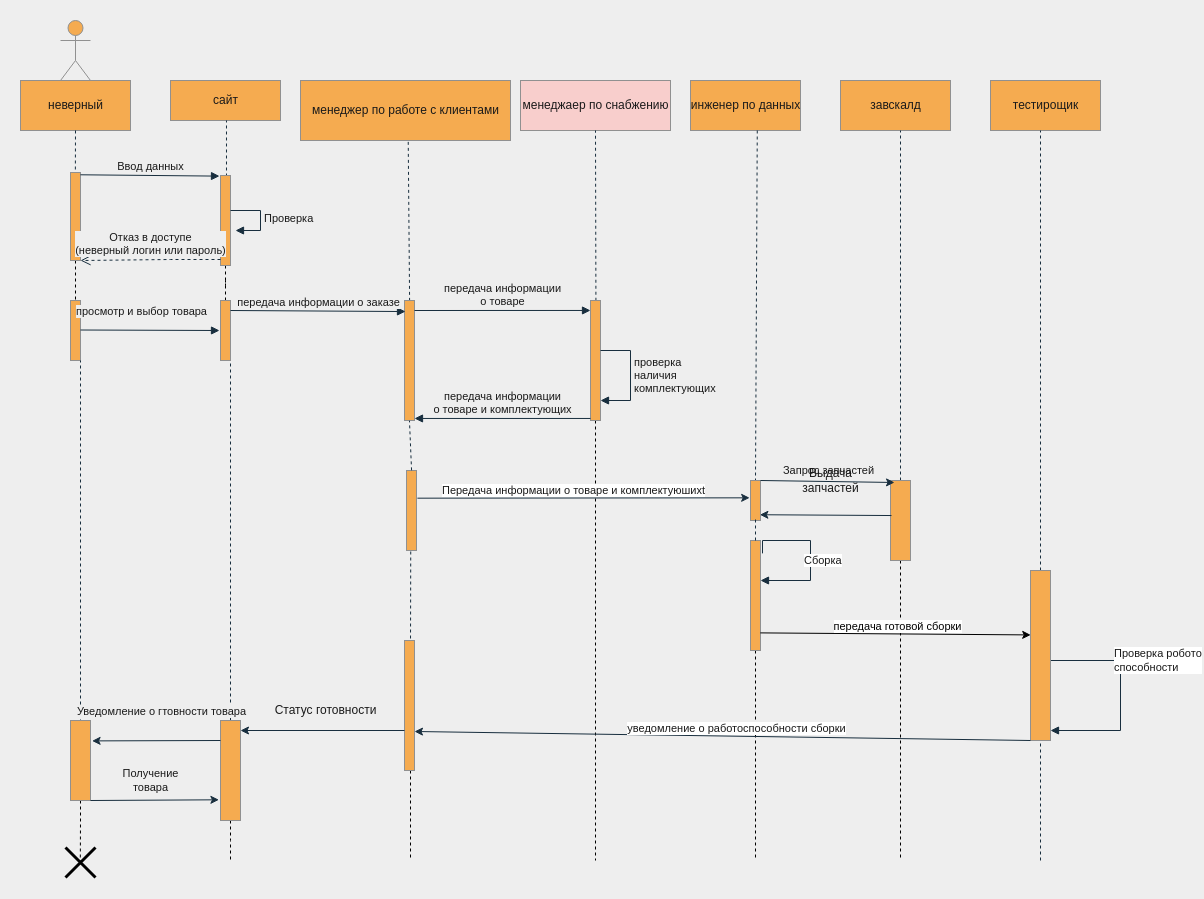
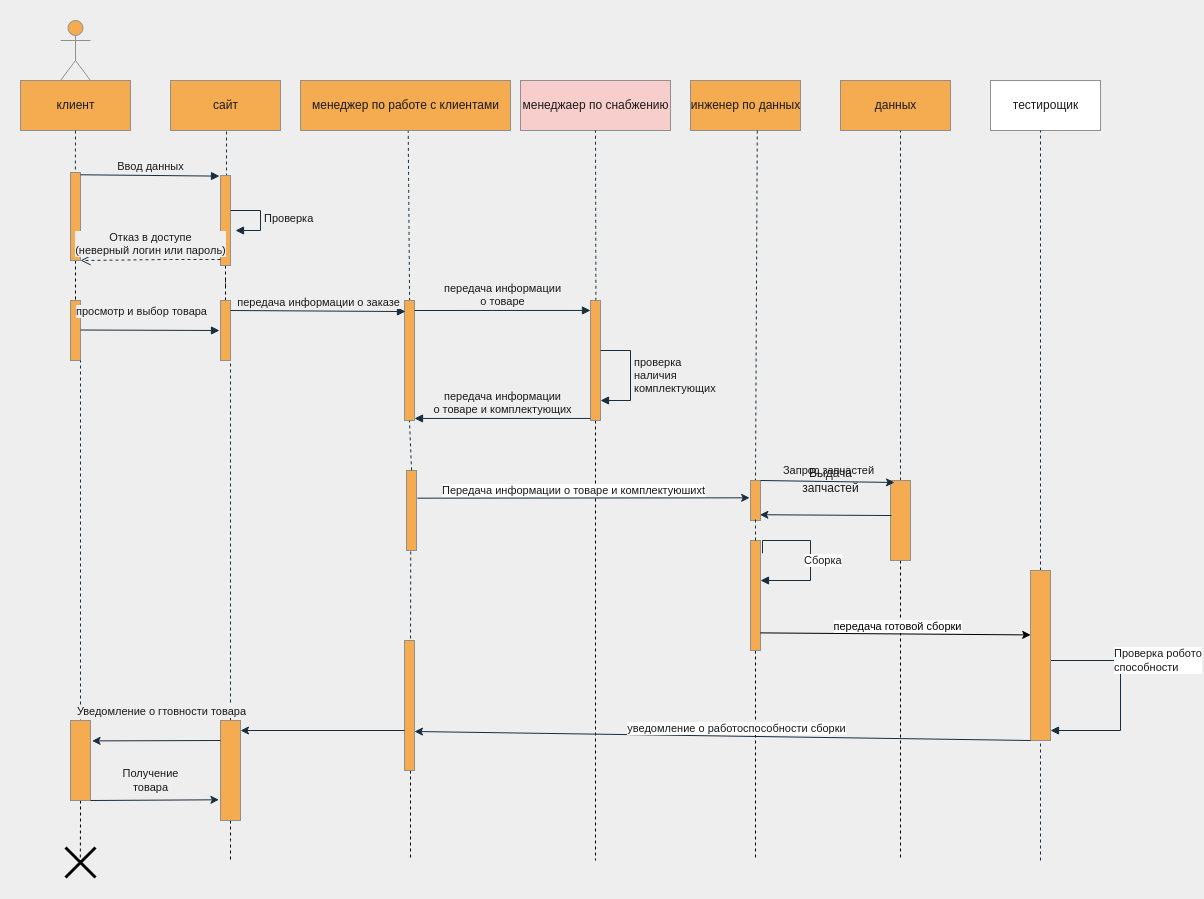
node "сайт": size 110x40 -> 110x50
node "неверный": label "неверный" -> "клиент"
node "завскалд": label "завскалд" -> "данных"
node "тестирощик": fillcolor #f5ab50 -> #ffffff
node "менеджер по работе с клиентами": size 210x60 -> 210x50
node "Статус готовности": removed
